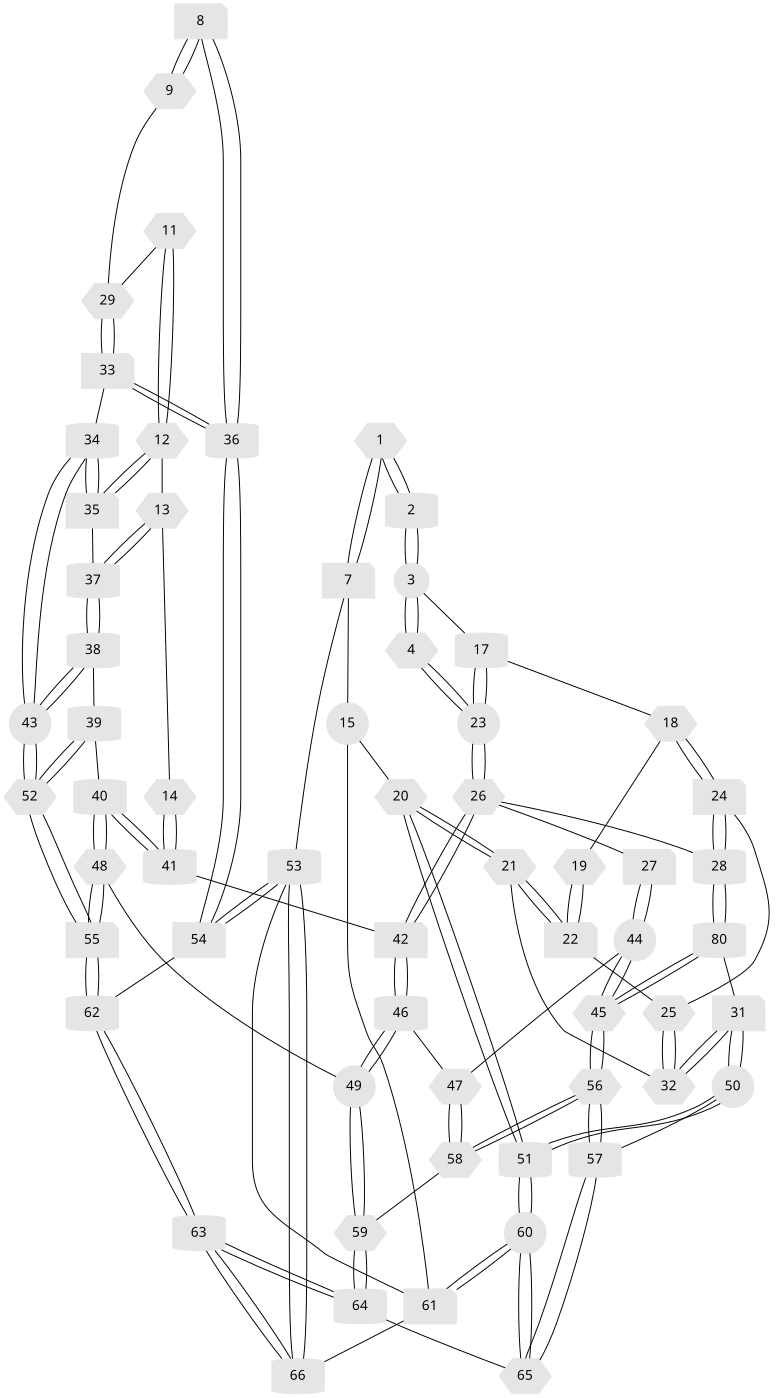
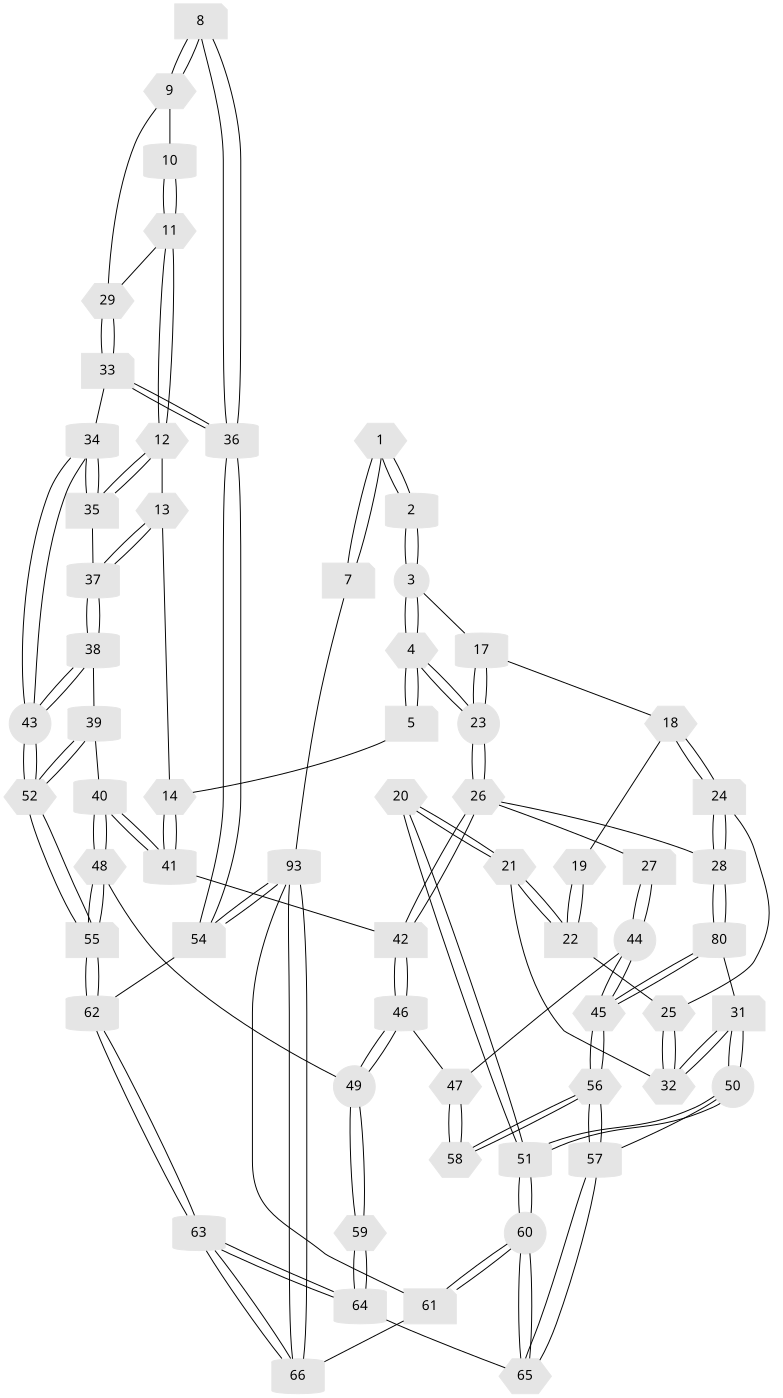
node "10": added
node "15": removed
node "5": added
node "53": label "53" -> "93"
edge "58" -- "59": removed
